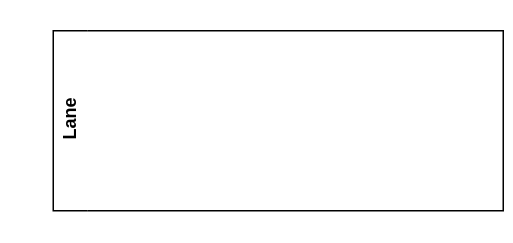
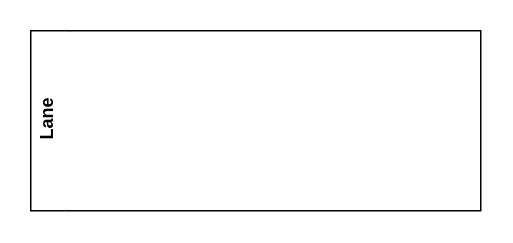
node "Lane": moved (278, 121) -> (256, 121)
